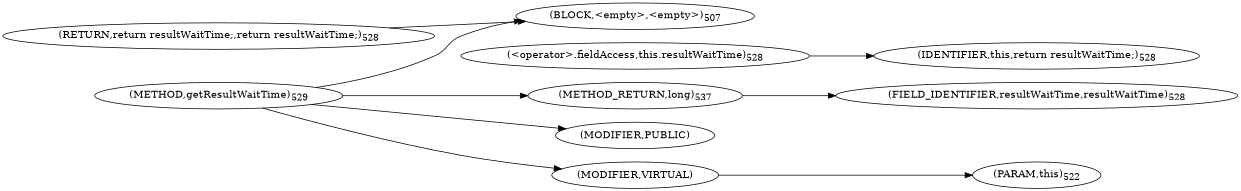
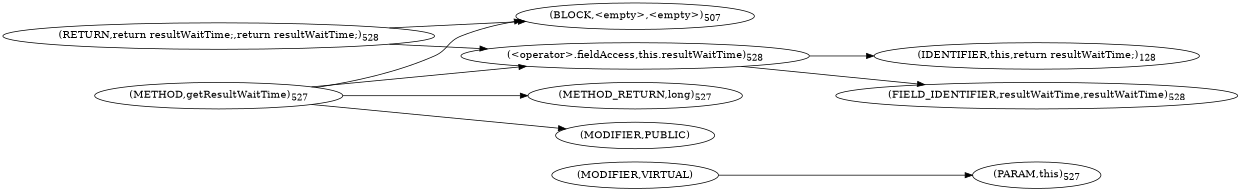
edge "(RETURN,return resultWaitTime;,return resultWaitTime;)" -> "(<operator>.fieldAccess,this.resultWaitTime)": added
node "(IDENTIFIER,this,return resultWaitTime;)": text "528" -> "128"
node "(METHOD,getResultWaitTime)": text "529" -> "527"
node "(METHOD_RETURN,long)": text "537" -> "527"
edge "(METHOD_RETURN,long)" -> "(FIELD_IDENTIFIER,resultWaitTime,resultWaitTime)": now "(<operator>.fieldAccess,this.resultWaitTime)" -> "(FIELD_IDENTIFIER,resultWaitTime,resultWaitTime)"
edge "(METHOD,getResultWaitTime)" -> "(MODIFIER,VIRTUAL)": now "(METHOD,getResultWaitTime)" -> "(<operator>.fieldAccess,this.resultWaitTime)"
node "(PARAM,this)": text "522" -> "527"
